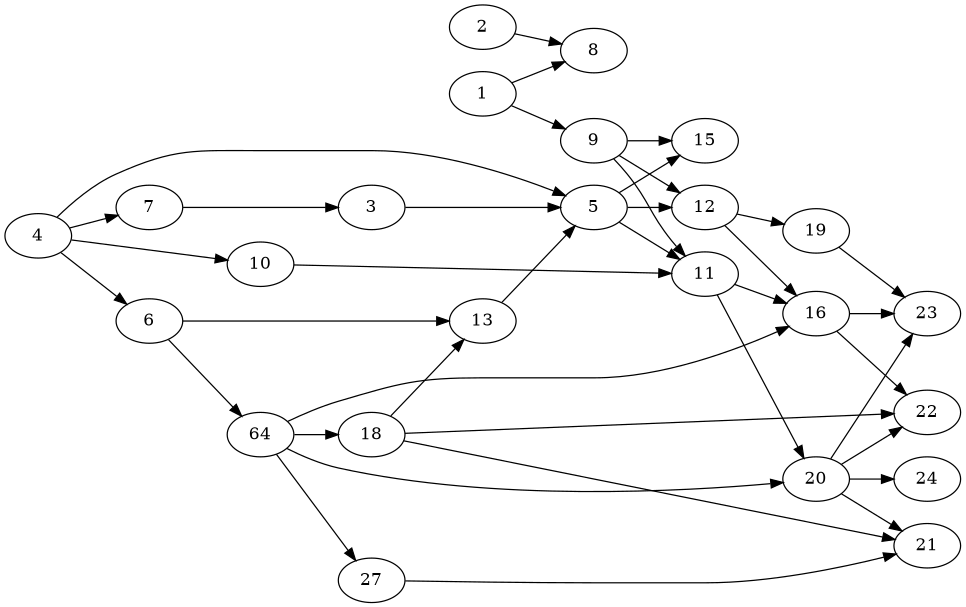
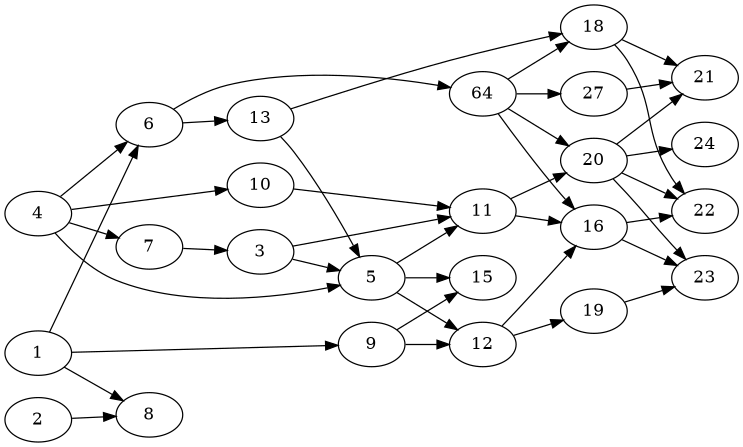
edge "9" -> "11": now "3" -> "11"
edge "1" -> "6": added
edge "18" -> "13": reversed
